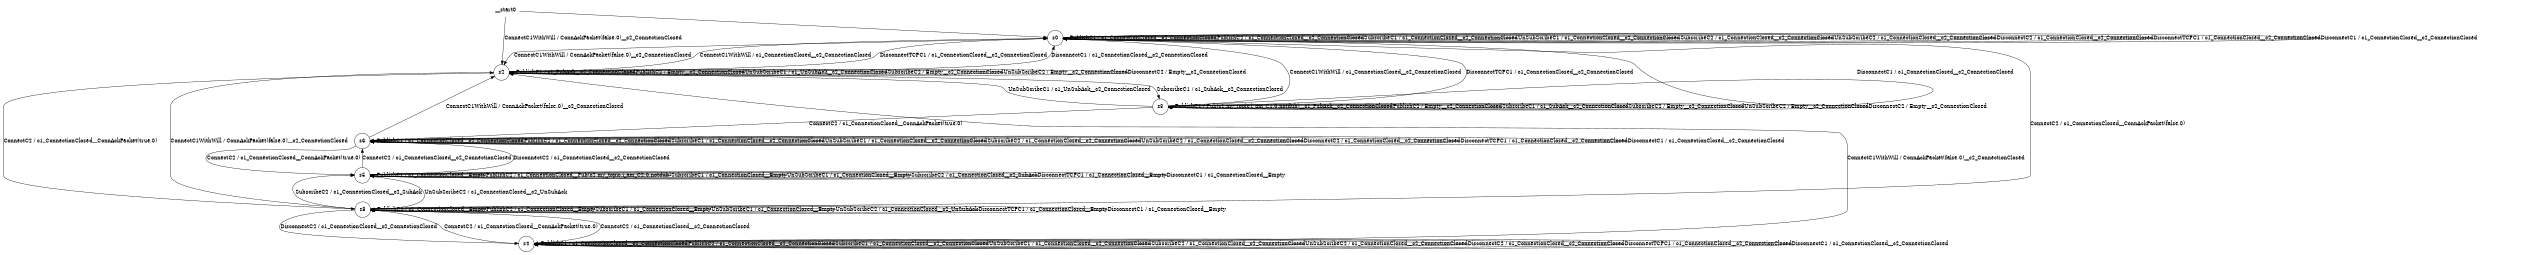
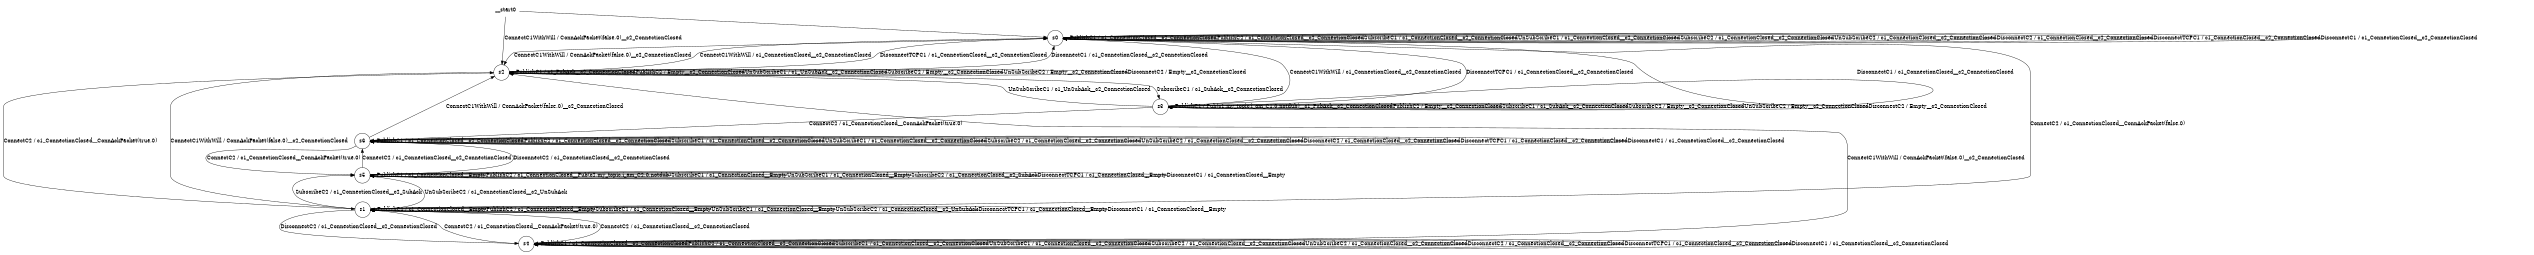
node "s8": label "s8" -> "s1"
